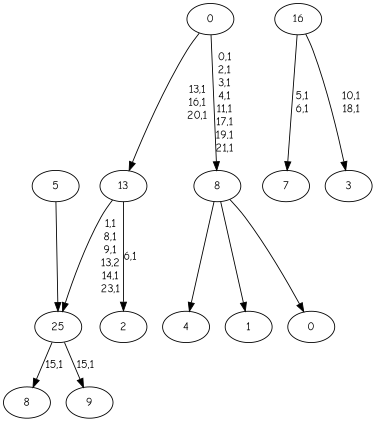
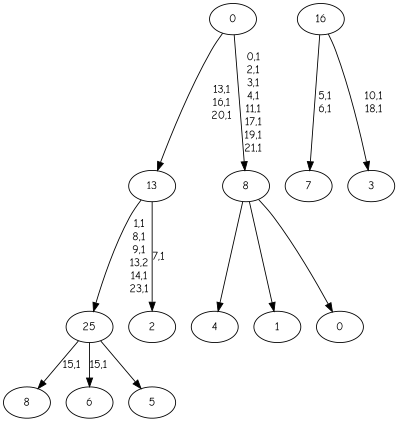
edge "5" -> "25": reversed
edge "13" -> "2": label "6,1" -> "7,1"
node "9": label "9" -> "6"
